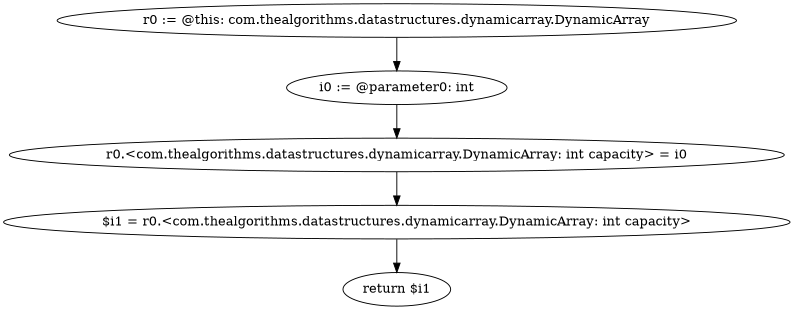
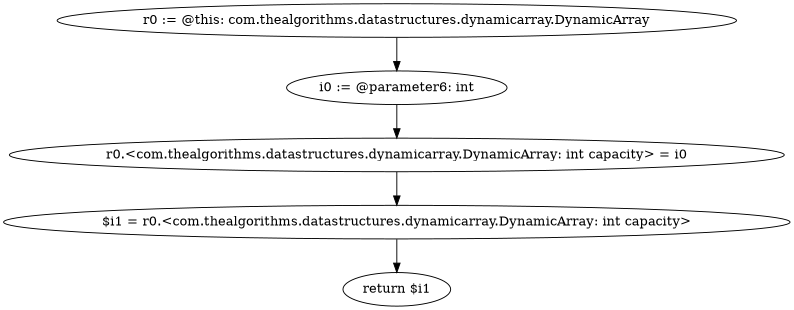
node "i0 := @parameter0: int": label "i0 := @parameter0: int" -> "i0 := @parameter6: int"
